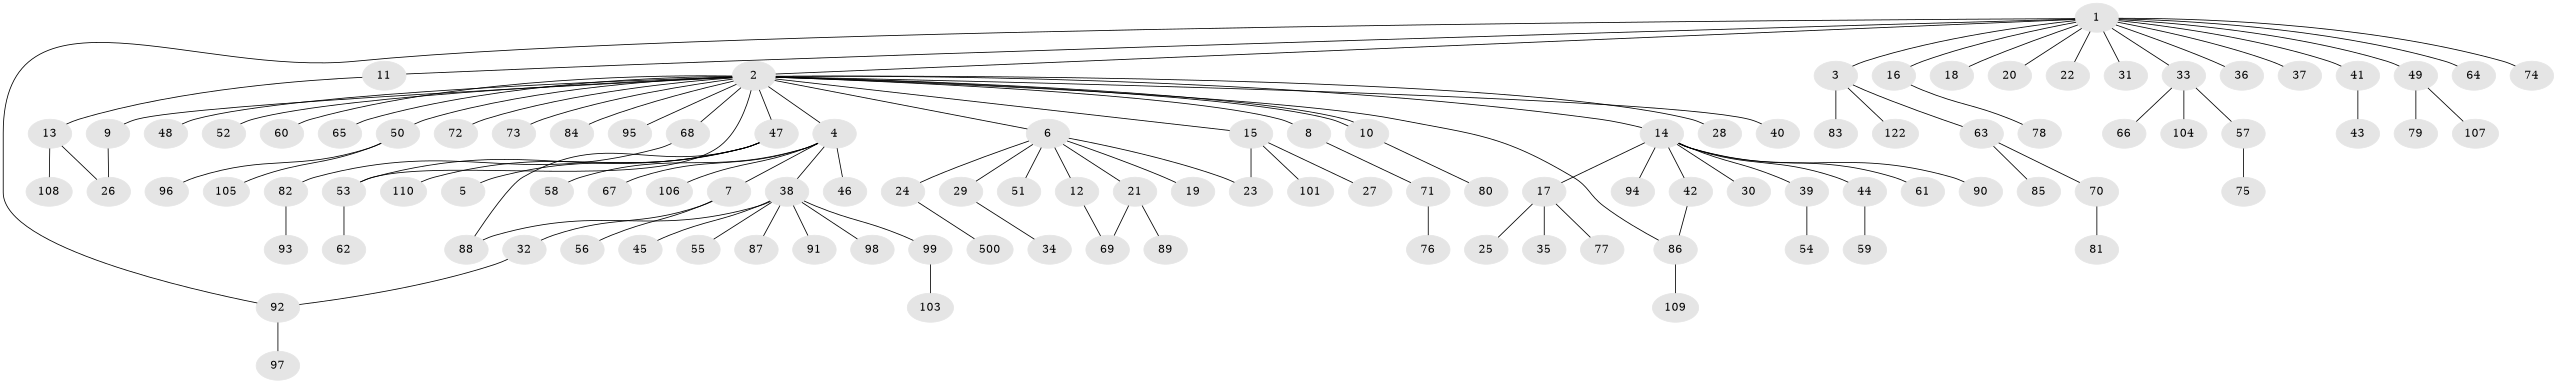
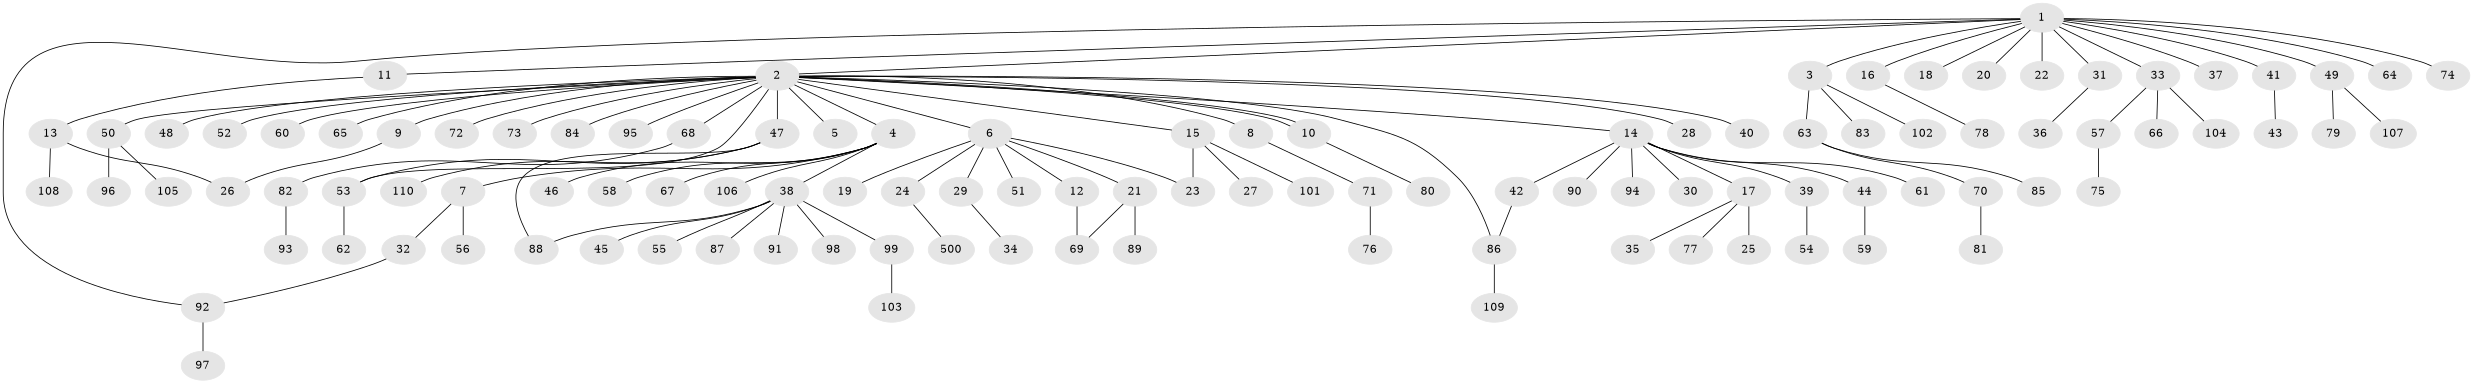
edge "1" -- "36": now "31" -- "36"
node "122": label "122" -> "102"
edge "47" -- "5": now "2" -- "5"
